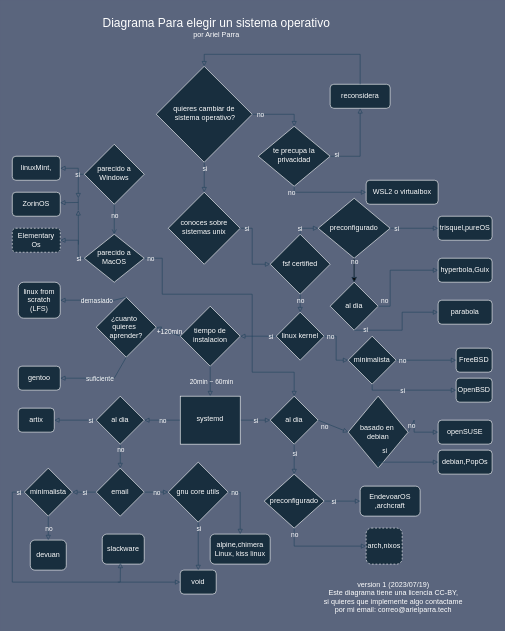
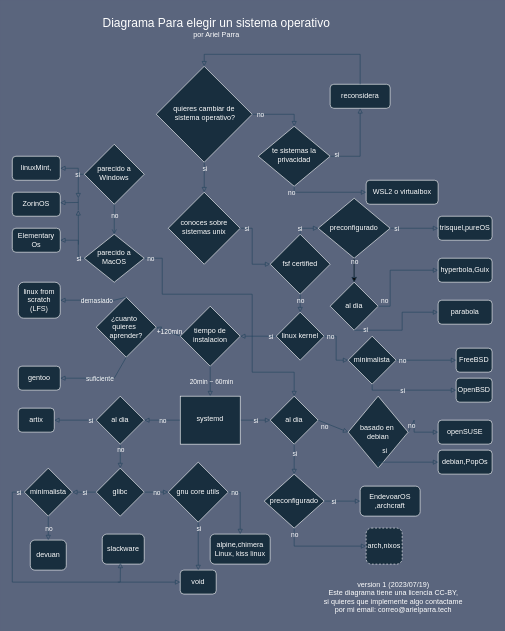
node "te precupa la privacidad": label "te precupa la privacidad" -> "te sistemas la privacidad"
node "Elementary Os": style dashed -> solid
node "email": label "email" -> "glibc"
